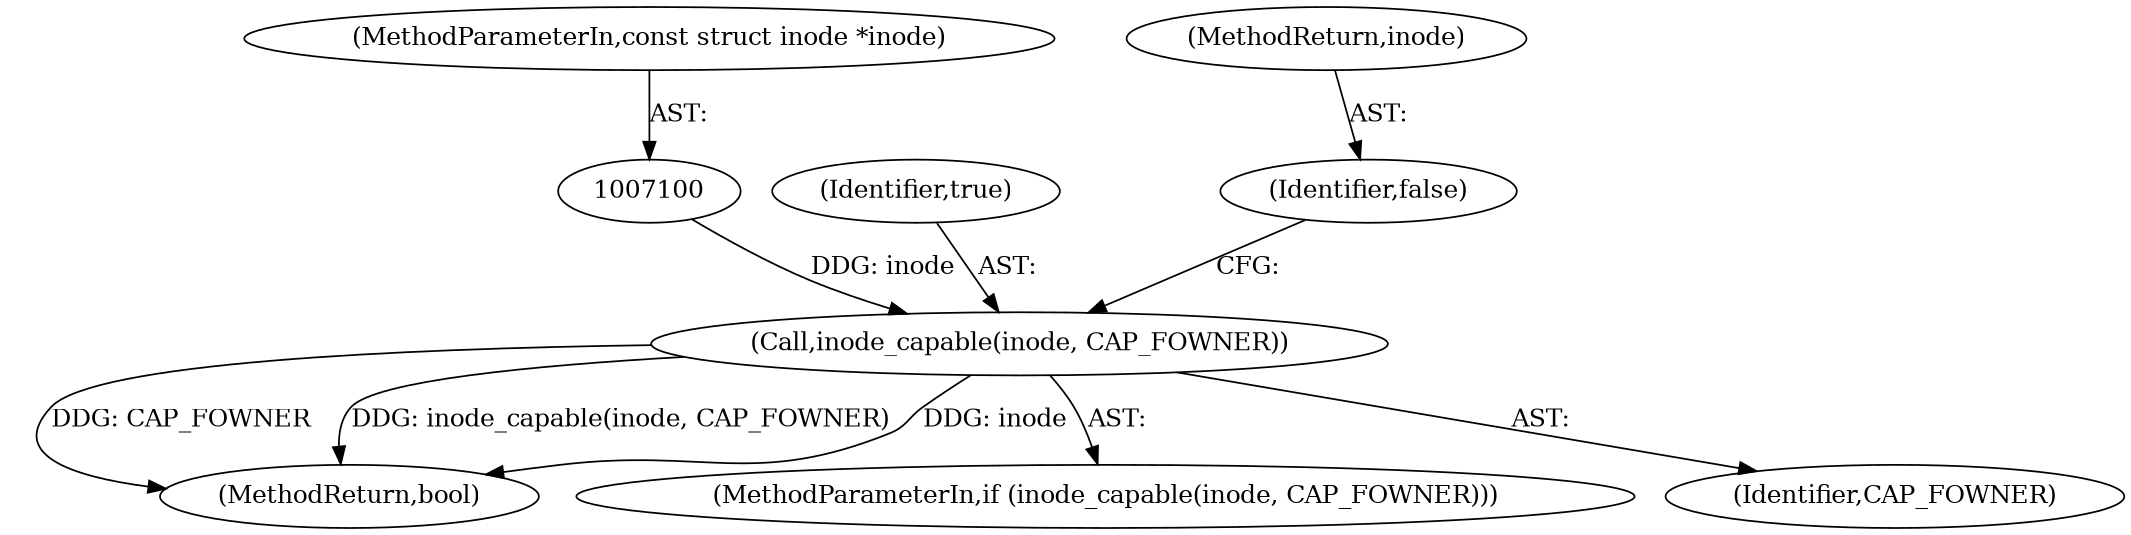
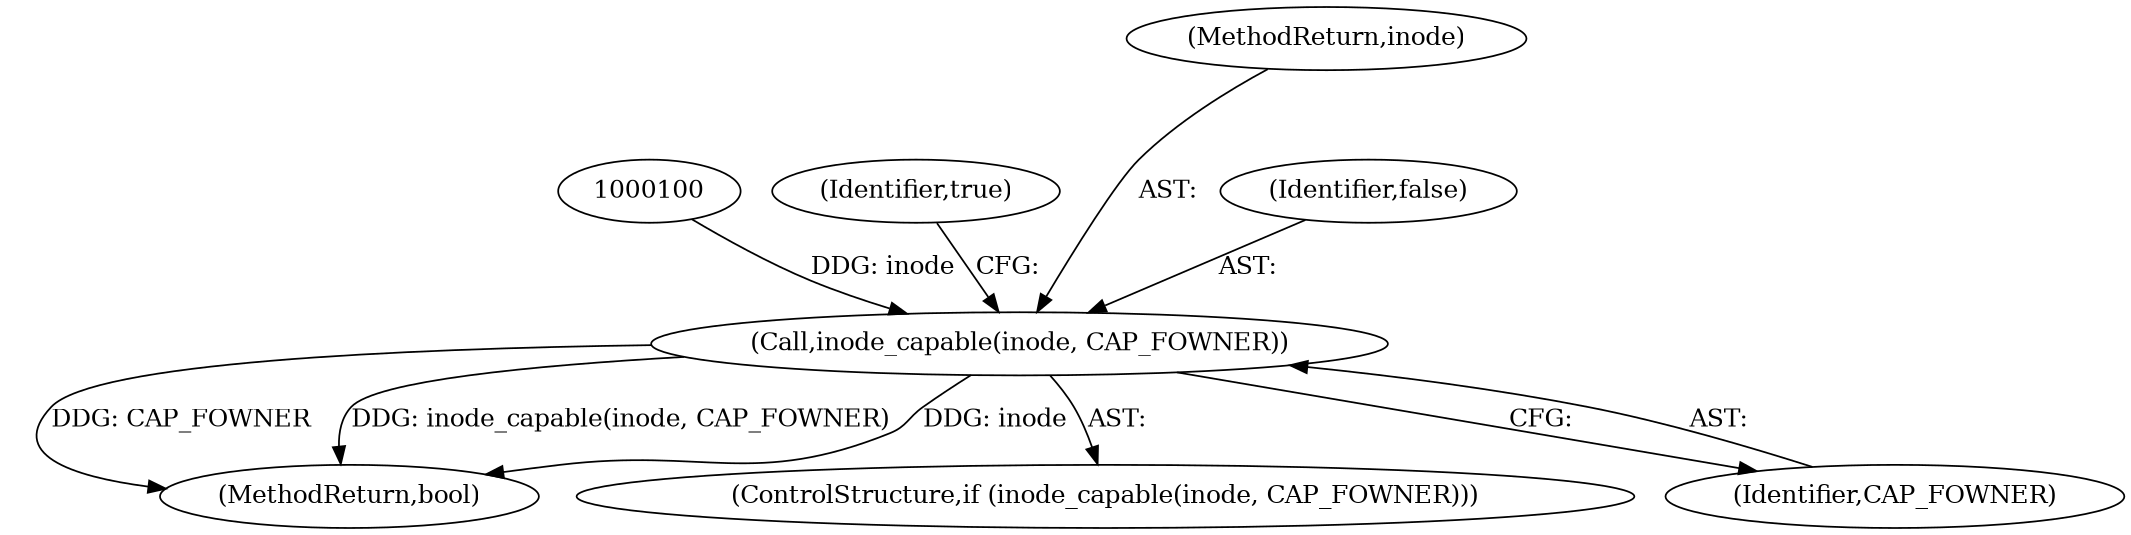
node "(MethodParameterIn,const struct inode *inode)": removed
edge "(MethodReturn,inode)" -> "(Identifier,false)": now "(MethodReturn,inode)" -> "(Call,inode_capable(inode, CAP_FOWNER))"
node "1007100": label "1007100" -> "1000100"
edge "(Identifier,true)" -> "(Call,inode_capable(inode, CAP_FOWNER))": label "AST: " -> "CFG: "
edge "(Identifier,false)" -> "(Call,inode_capable(inode, CAP_FOWNER))": label "CFG: " -> "AST: "
edge "(Identifier,CAP_FOWNER)" -> "(Call,inode_capable(inode, CAP_FOWNER))": added, label "AST:"
edge "(Call,inode_capable(inode, CAP_FOWNER))" -> "(Identifier,CAP_FOWNER)": label "AST: " -> "CFG: "
node "(MethodParameterIn,if (inode_capable(inode, CAP_FOWNER)))": label "(MethodParameterIn,if (inode_capable(inode, CAP_FOWNER)))" -> "(ControlStructure,if (inode_capable(inode, CAP_FOWNER)))"
